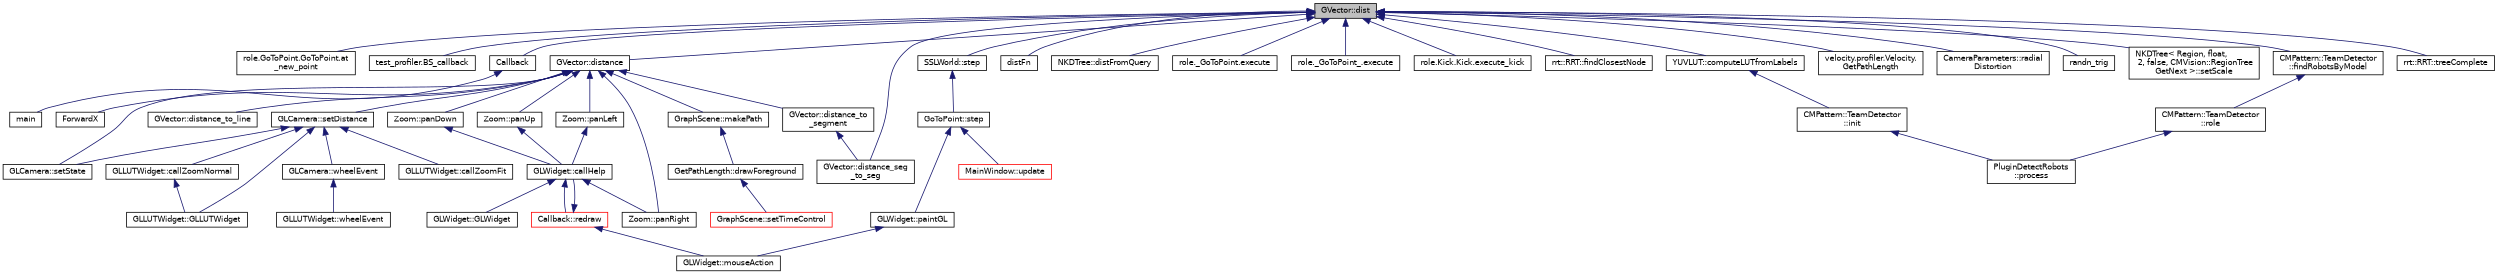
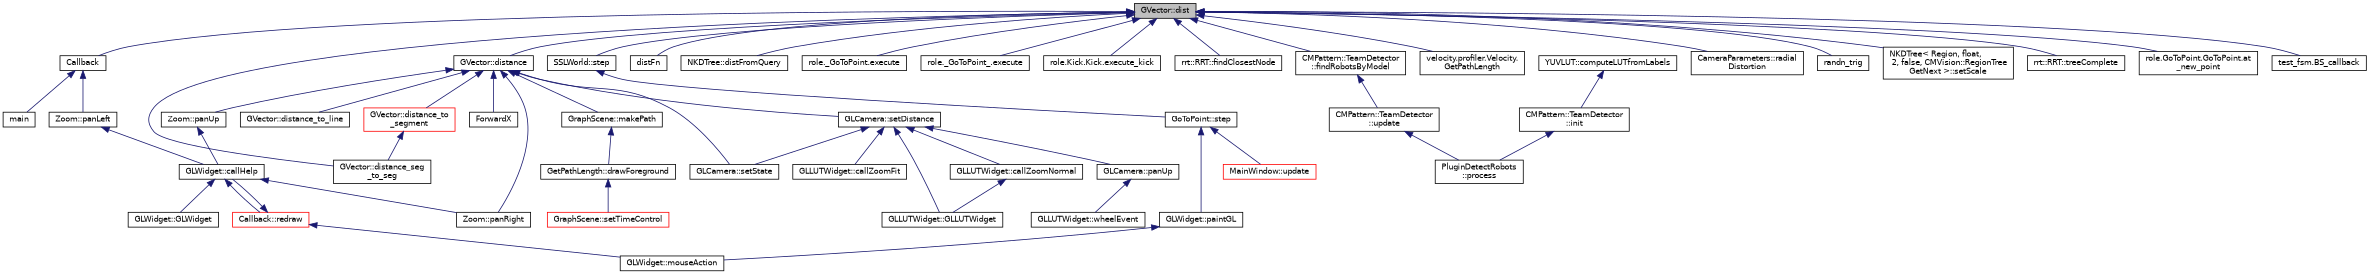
edge "YUVLUT::computeLUTfromLabels" -> "GVector::dist": removed
node "test_profiler.BS_callback": label "test_profiler.BS_callback" -> "test_fsm.BS_callback"
edge "Zoom::panLeft" -> "GVector::distance": now "Zoom::panLeft" -> "Callback"
node "Zoom::panDown": removed
node "GVector::distance_to _segment": color black -> red
node "CMPattern::TeamDetector ::role": label "CMPattern::TeamDetector ::role" -> "CMPattern::TeamDetector ::update"
node "GLCamera::wheelEvent": label "GLCamera::wheelEvent" -> "GLCamera::panUp"
